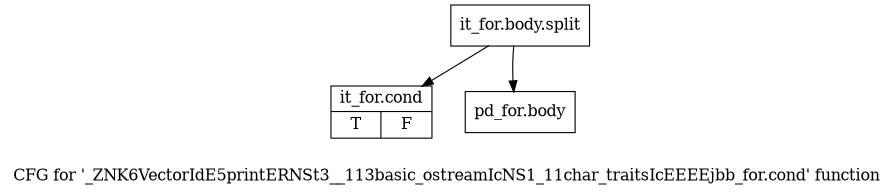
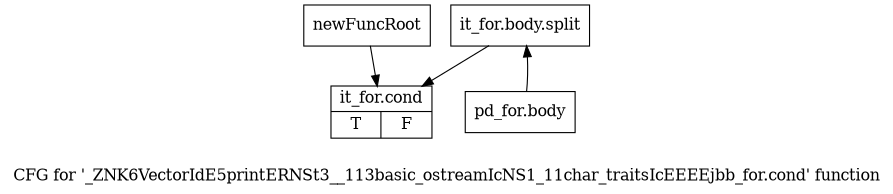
node "newFuncRoot": added
edge "it_for.body.split" -> "pd_for.body": reversed
